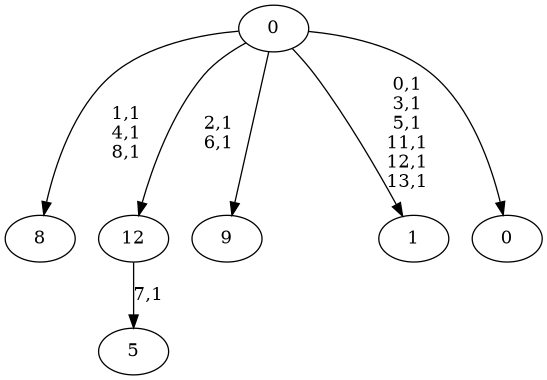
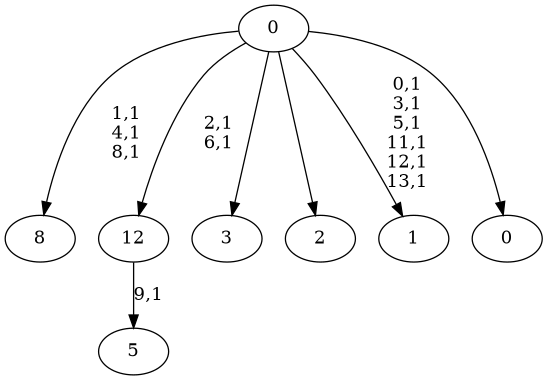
node "9": label "9" -> "3"
node "2": added
edge "12" -> "5": label "7,1" -> "9,1"
